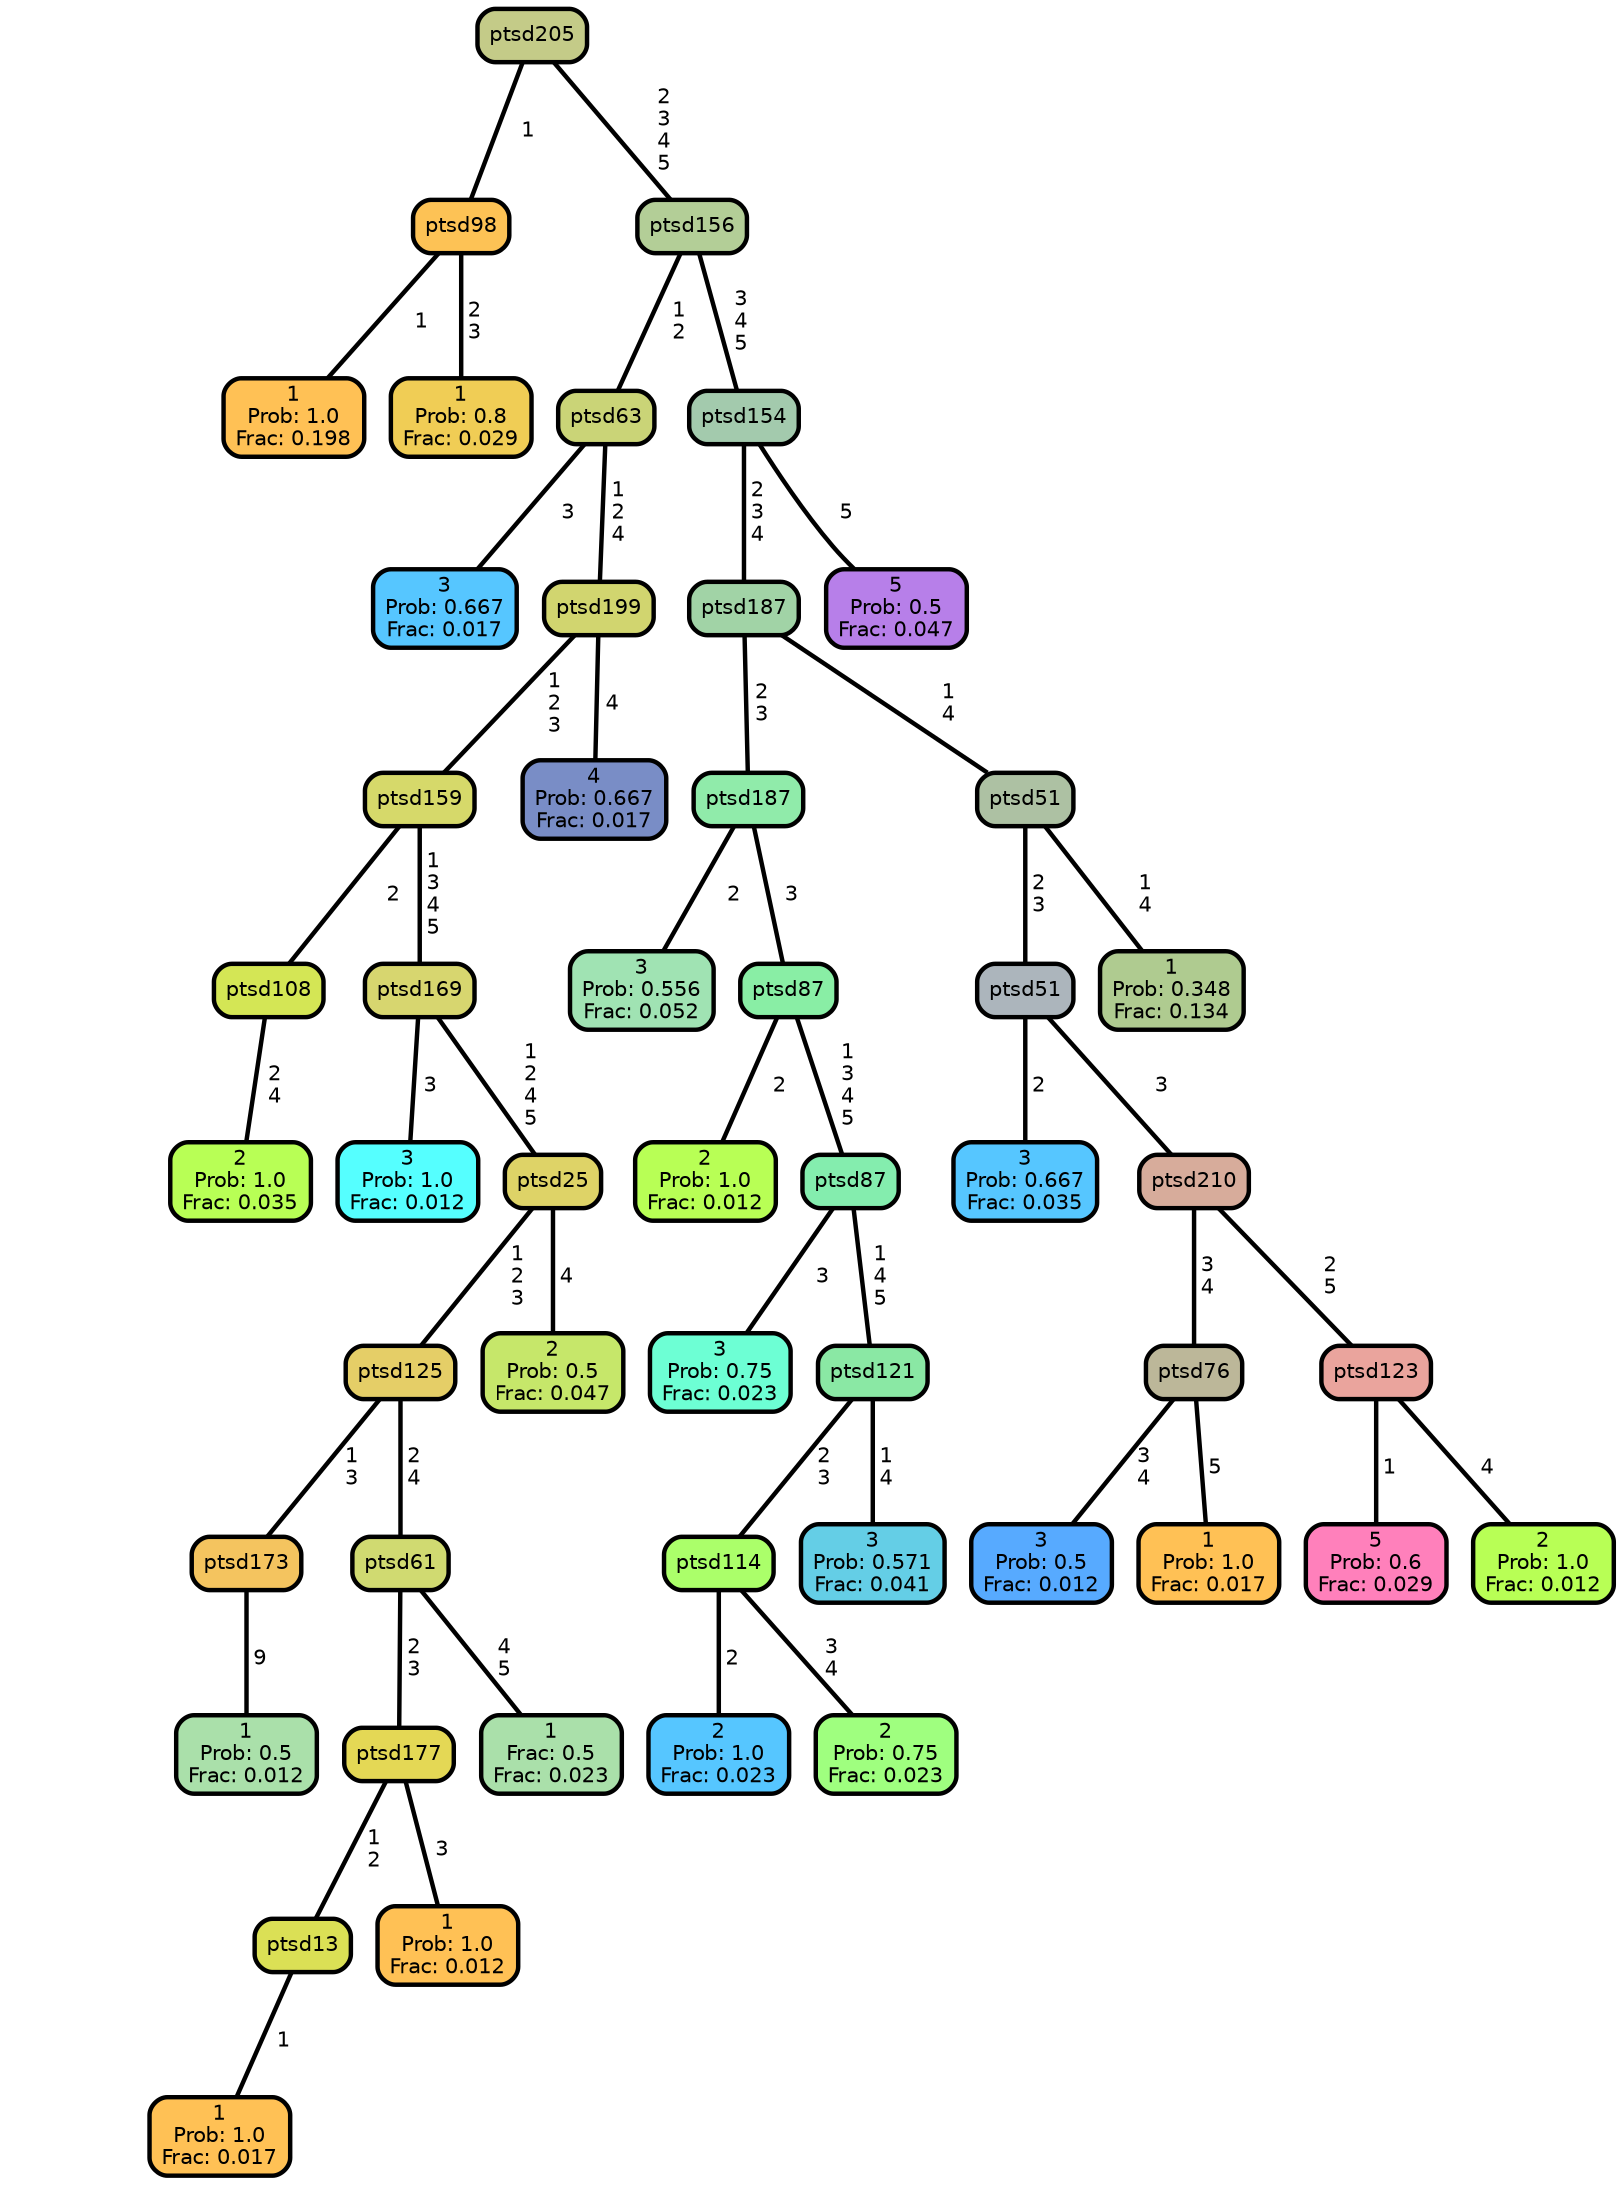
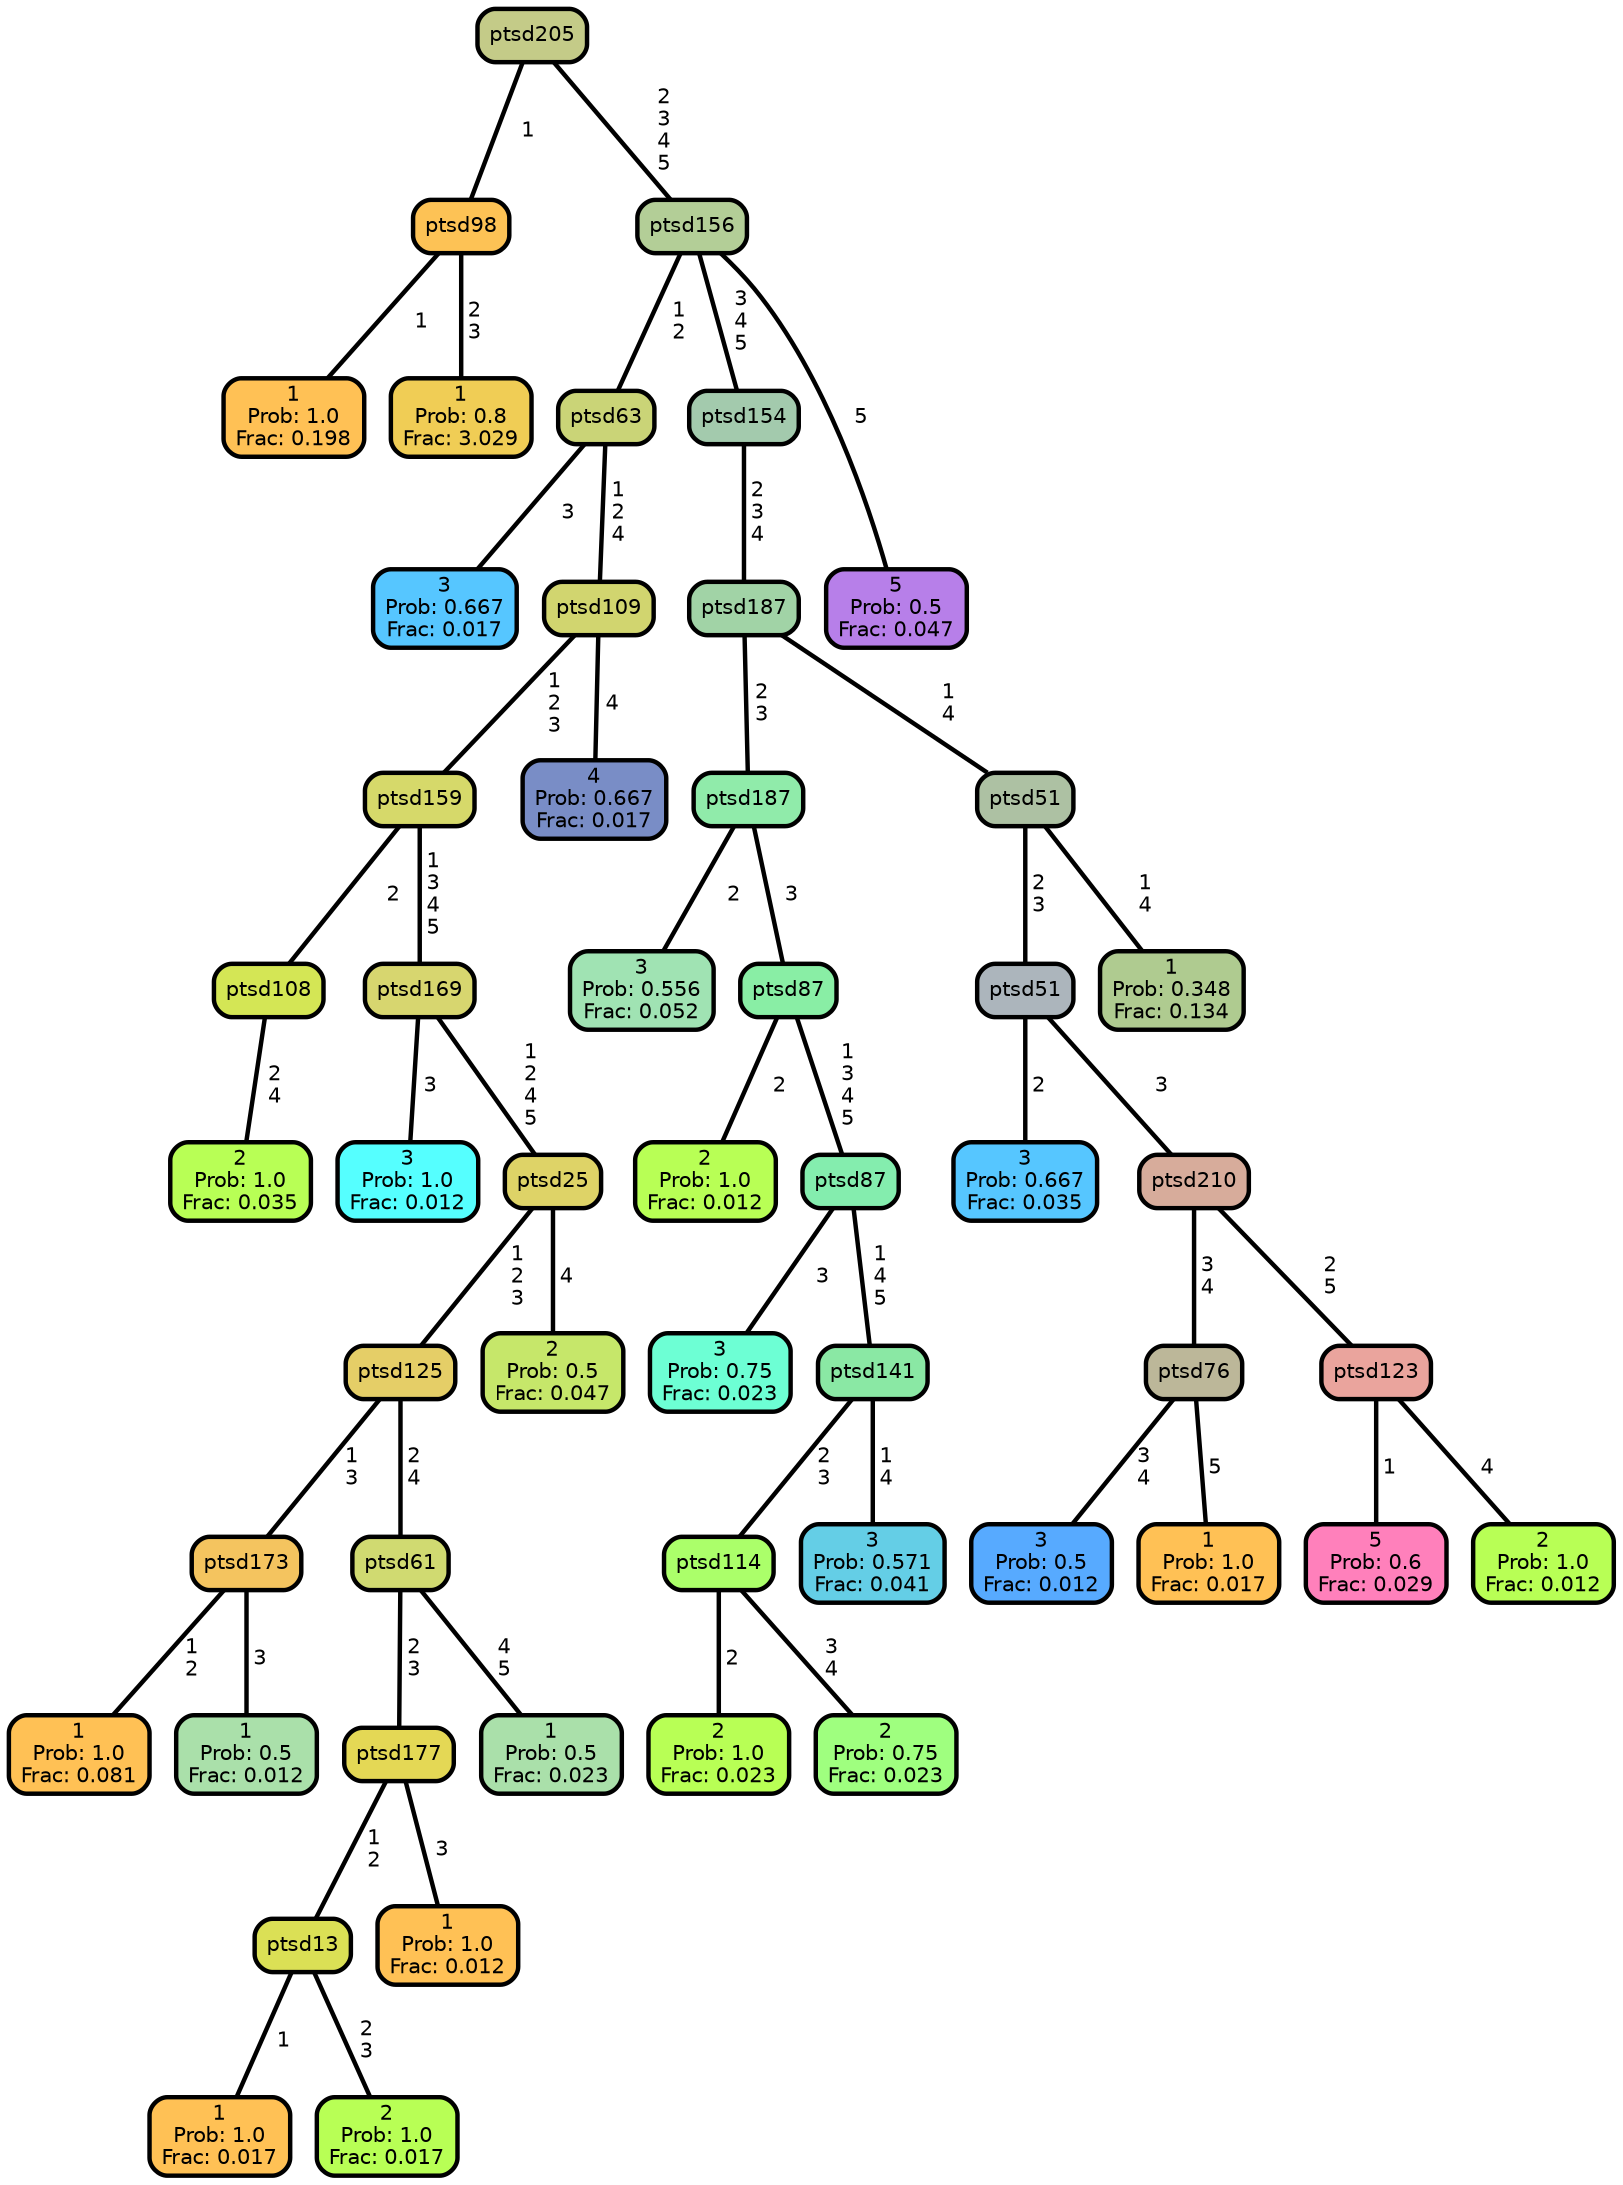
node "1 Prob: 0.8 Frac: 0.029": label "1 Prob: 0.8 Frac: 0.029" -> "1 Prob: 0.8 Frac: 3.029"
edge "ptsd154" -- "5 Prob: 0.5 Frac: 0.047": now "ptsd156" -- "5 Prob: 0.5 Frac: 0.047"
node "ptsd199": label "ptsd199" -> "ptsd109"
node "ptsd121": label "ptsd121" -> "ptsd141"
edge "ptsd173" -- "1 Prob: 0.5 Frac: 0.012": label " 9" -> " 3"
node "1 Prob: 1.0 Frac: 0.081": added
node "1 Frac: 0.5 Frac: 0.023": label "1 Frac: 0.5 Frac: 0.023" -> "1 Prob: 0.5 Frac: 0.023"
node "2 Prob: 1.0 Frac: 0.023": fillcolor #56c6ff -> #b8ff55
node "2 Prob: 1.0 Frac: 0.017": added
